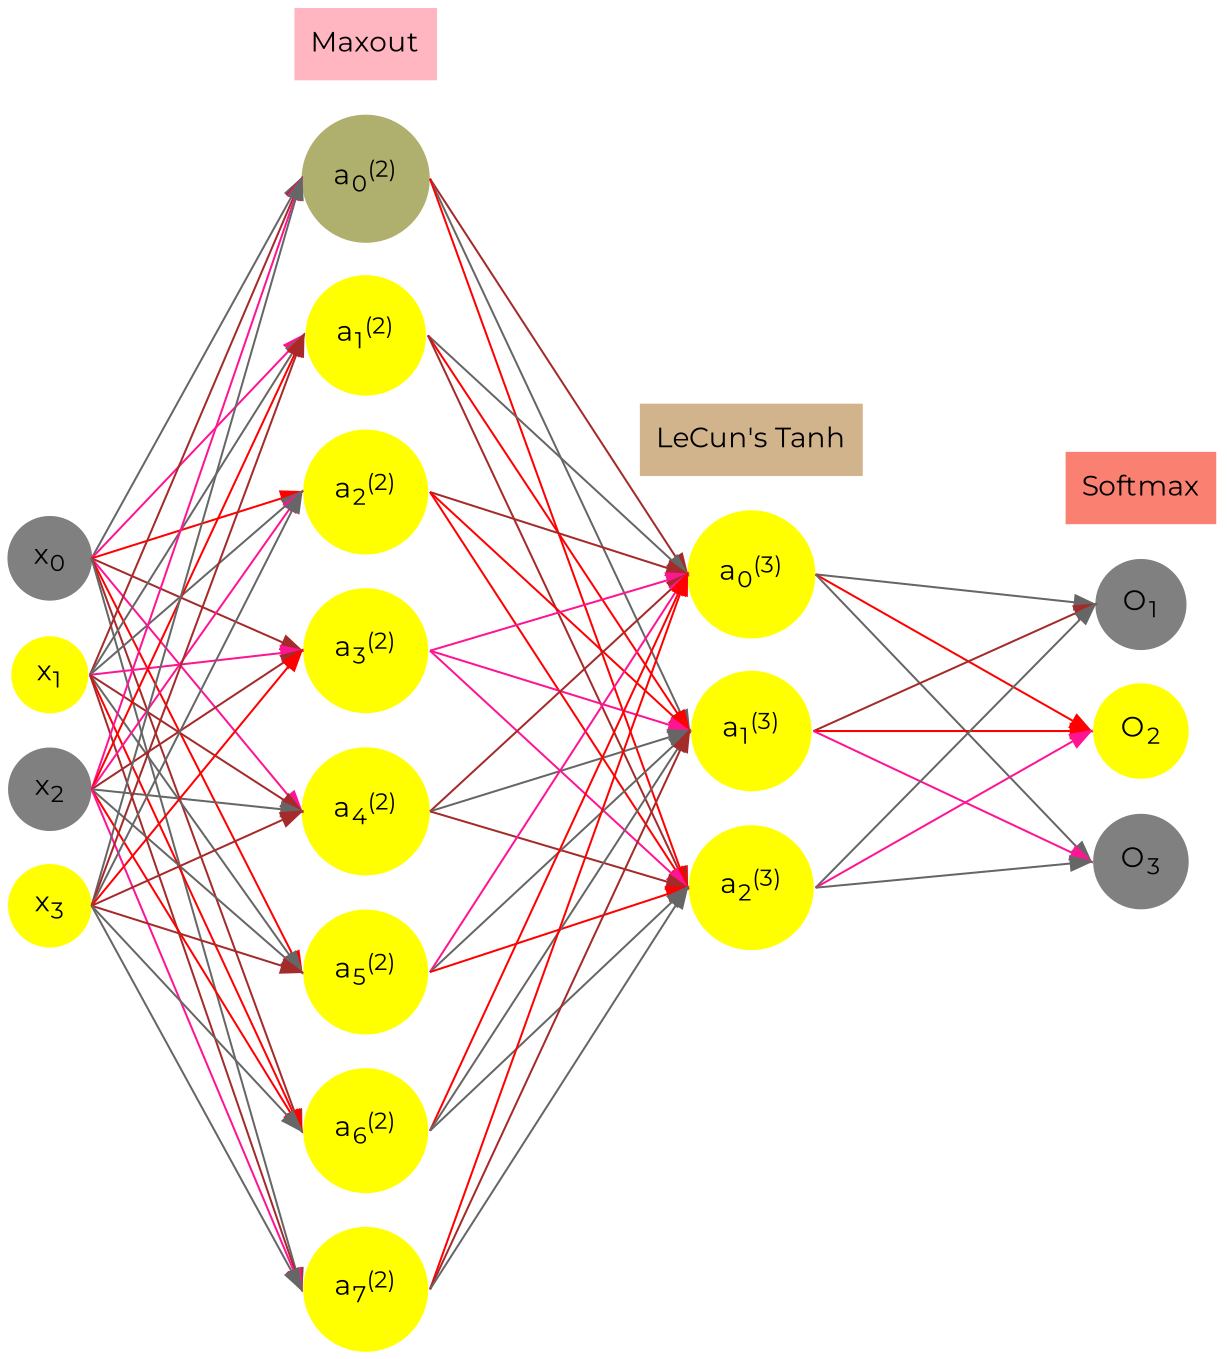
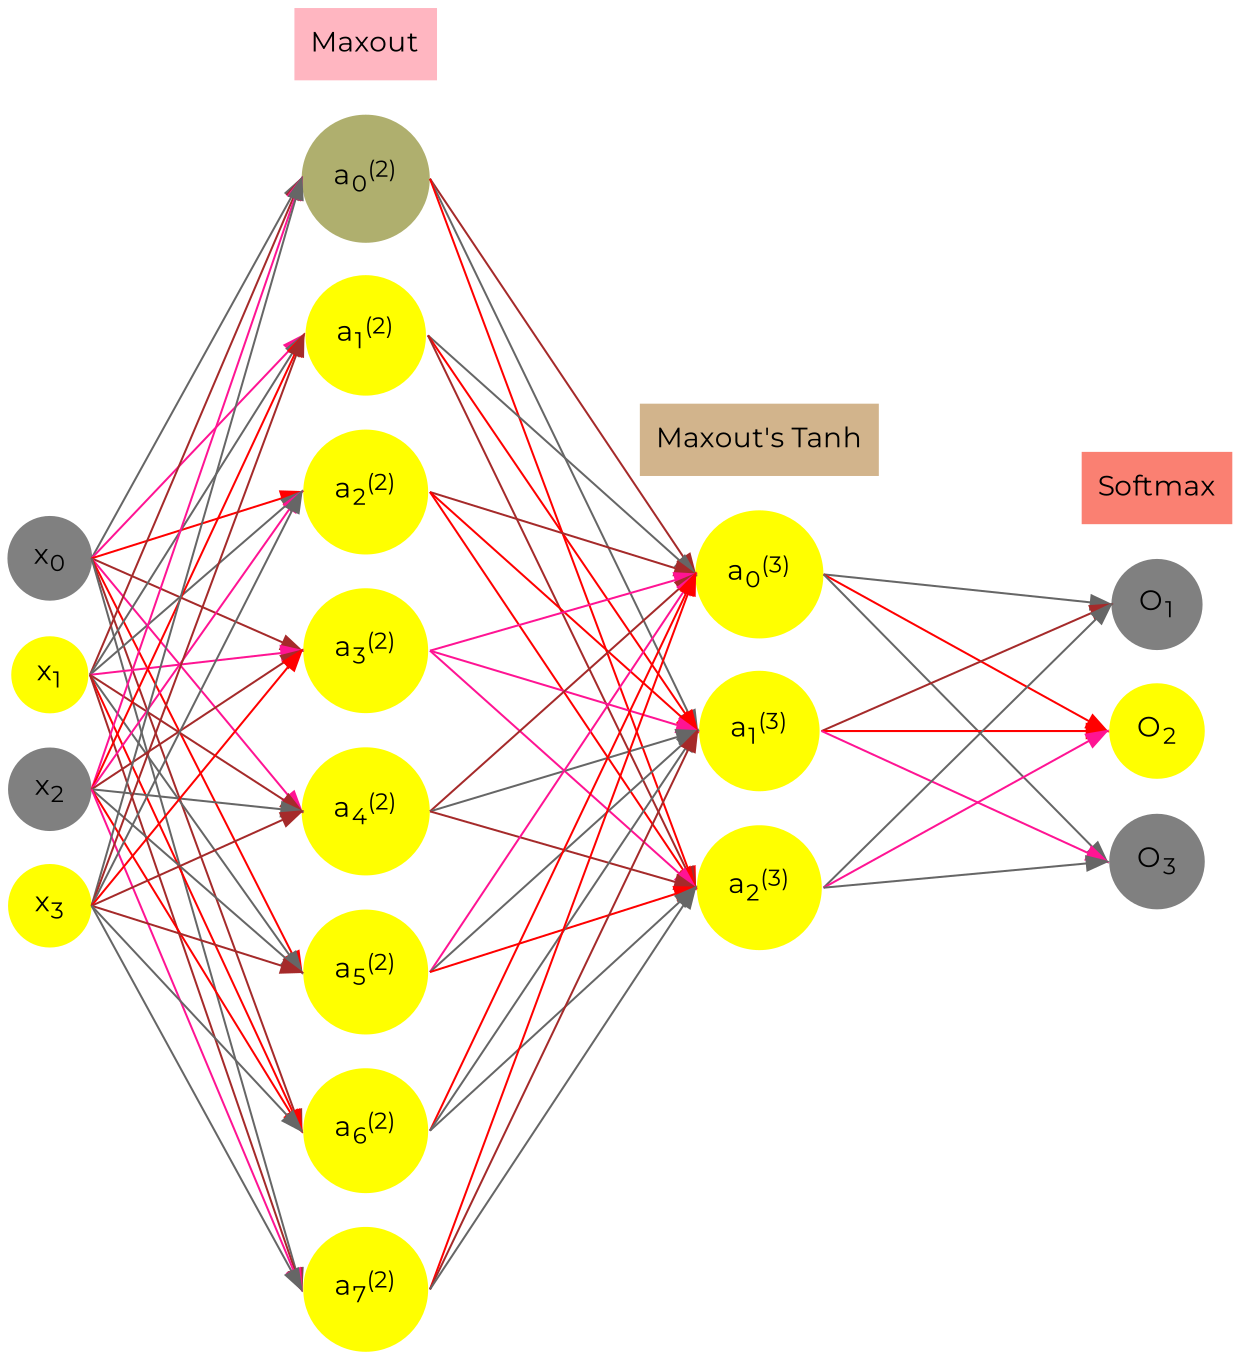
node "LeCun's Tanh": label "LeCun's Tanh" -> "Maxout's Tanh"
